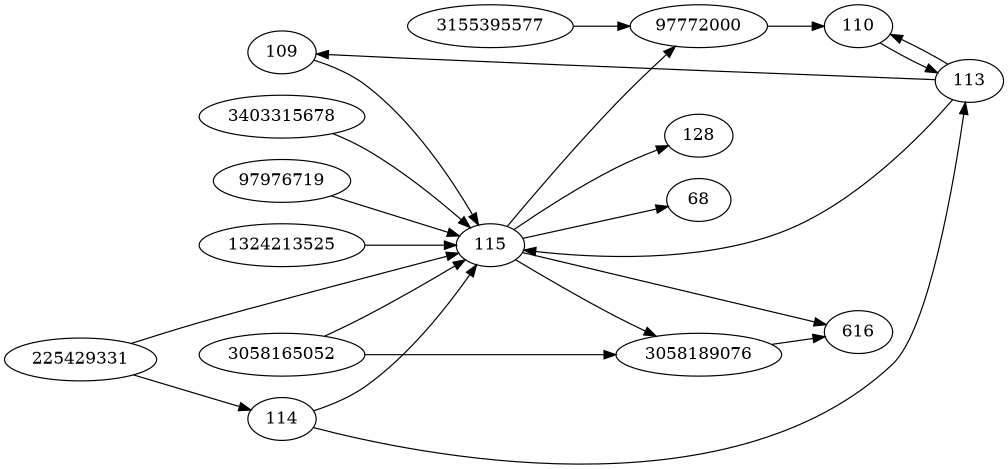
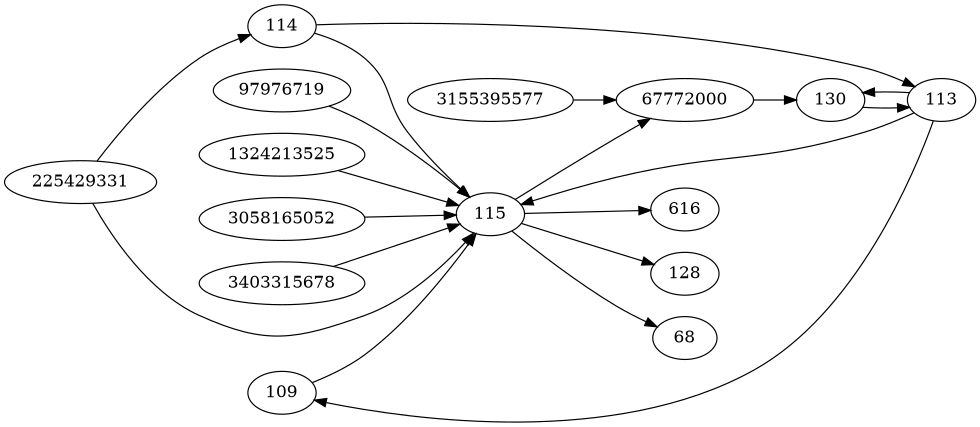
node "97772000": label "97772000" -> "67772000"
node "110": label "110" -> "130"
node "3058189076": removed
